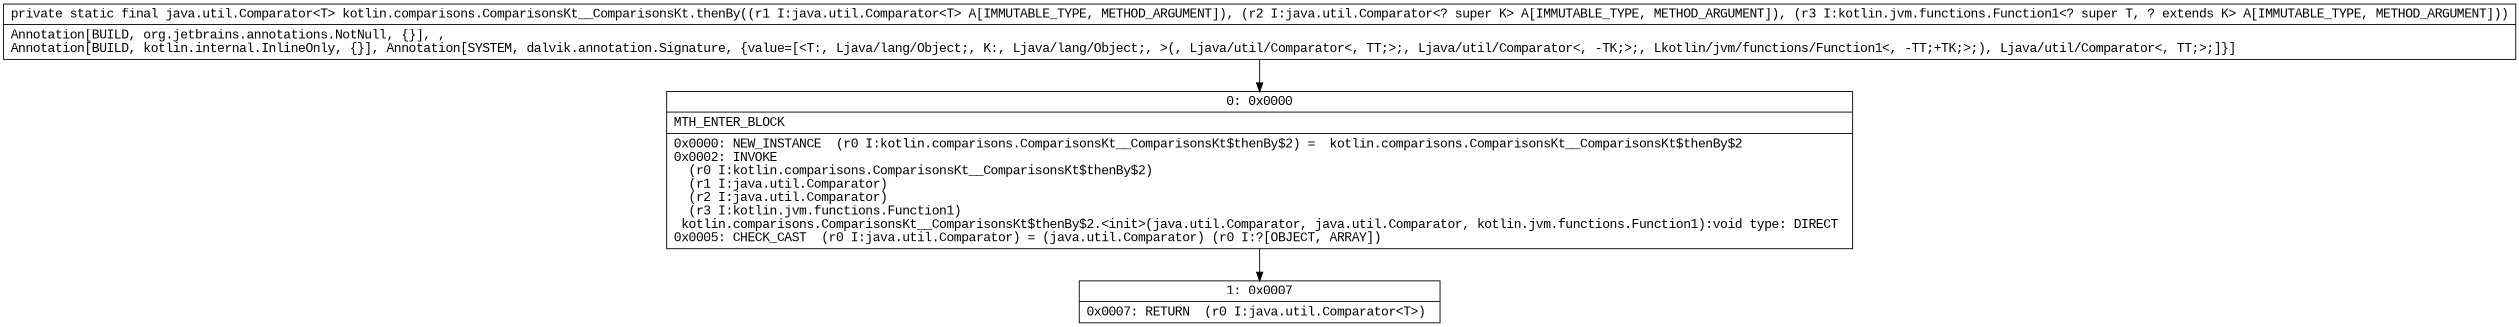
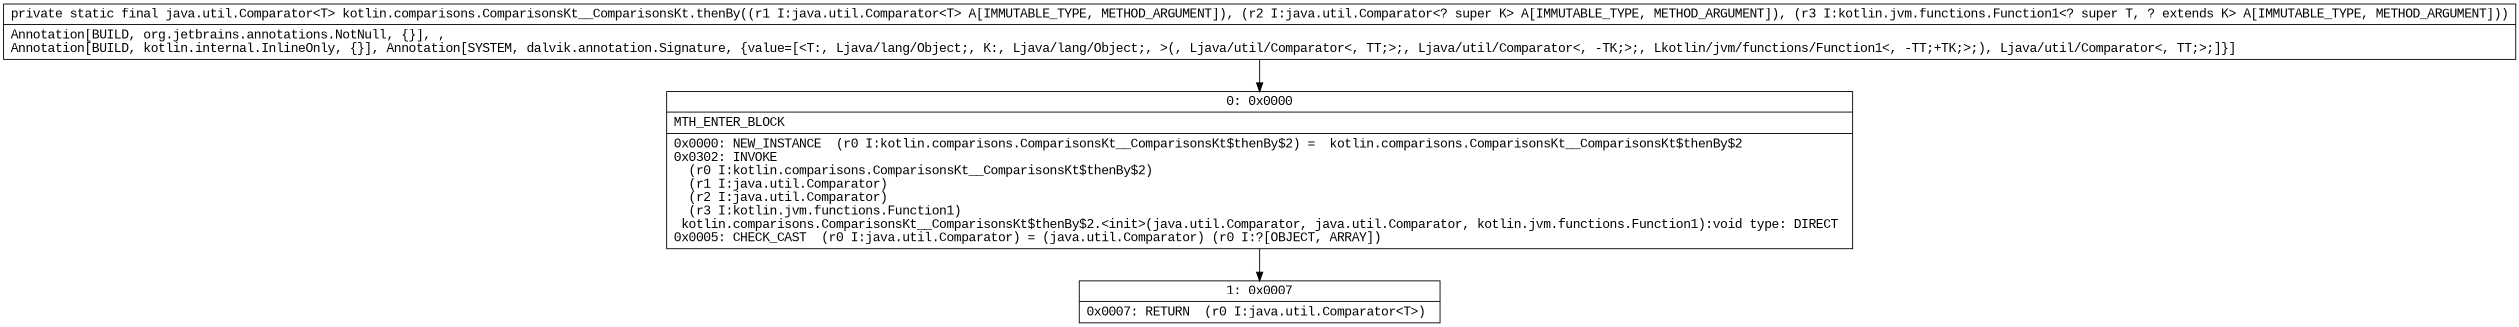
node "0: 0x0000": text "0x0002: INVOKE" -> "0x0302: INVOKE"
